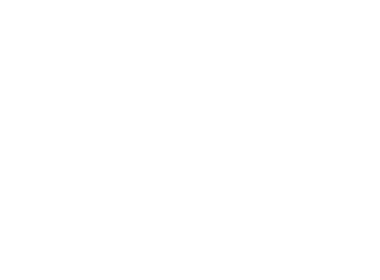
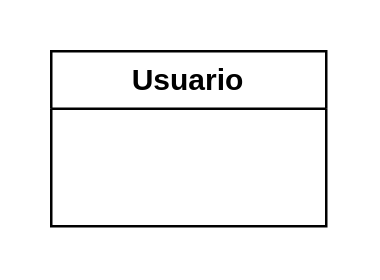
node "Usuario": added
